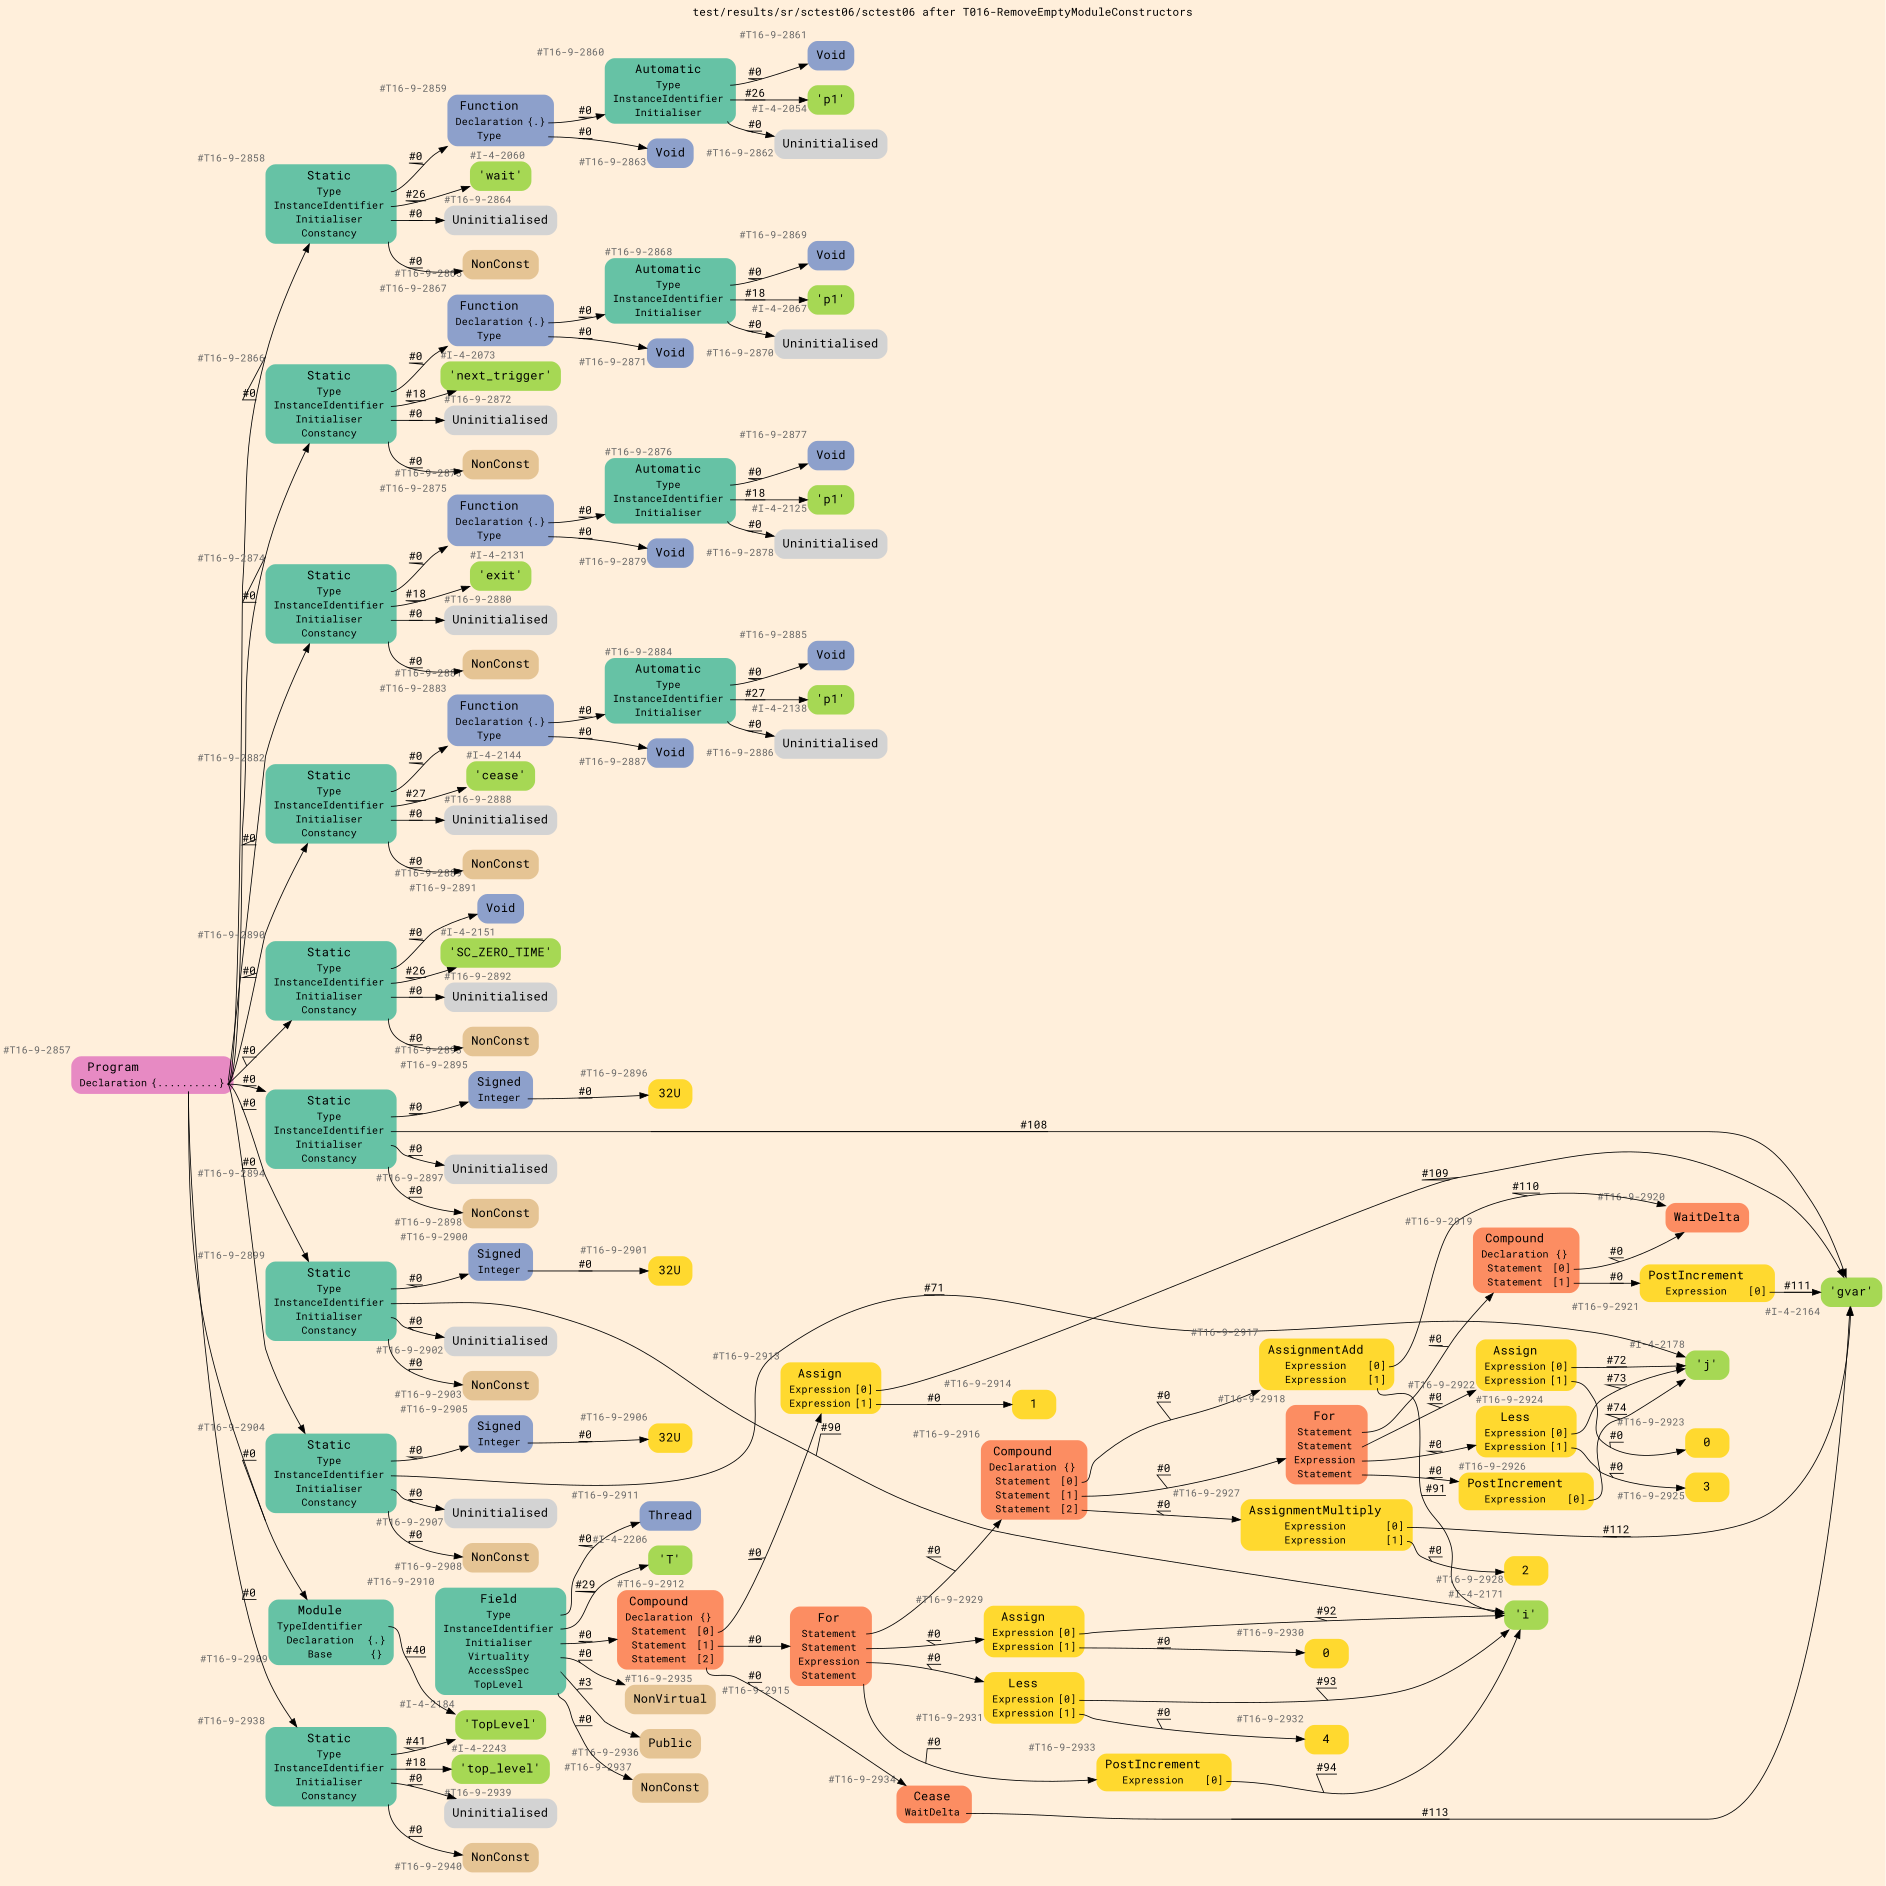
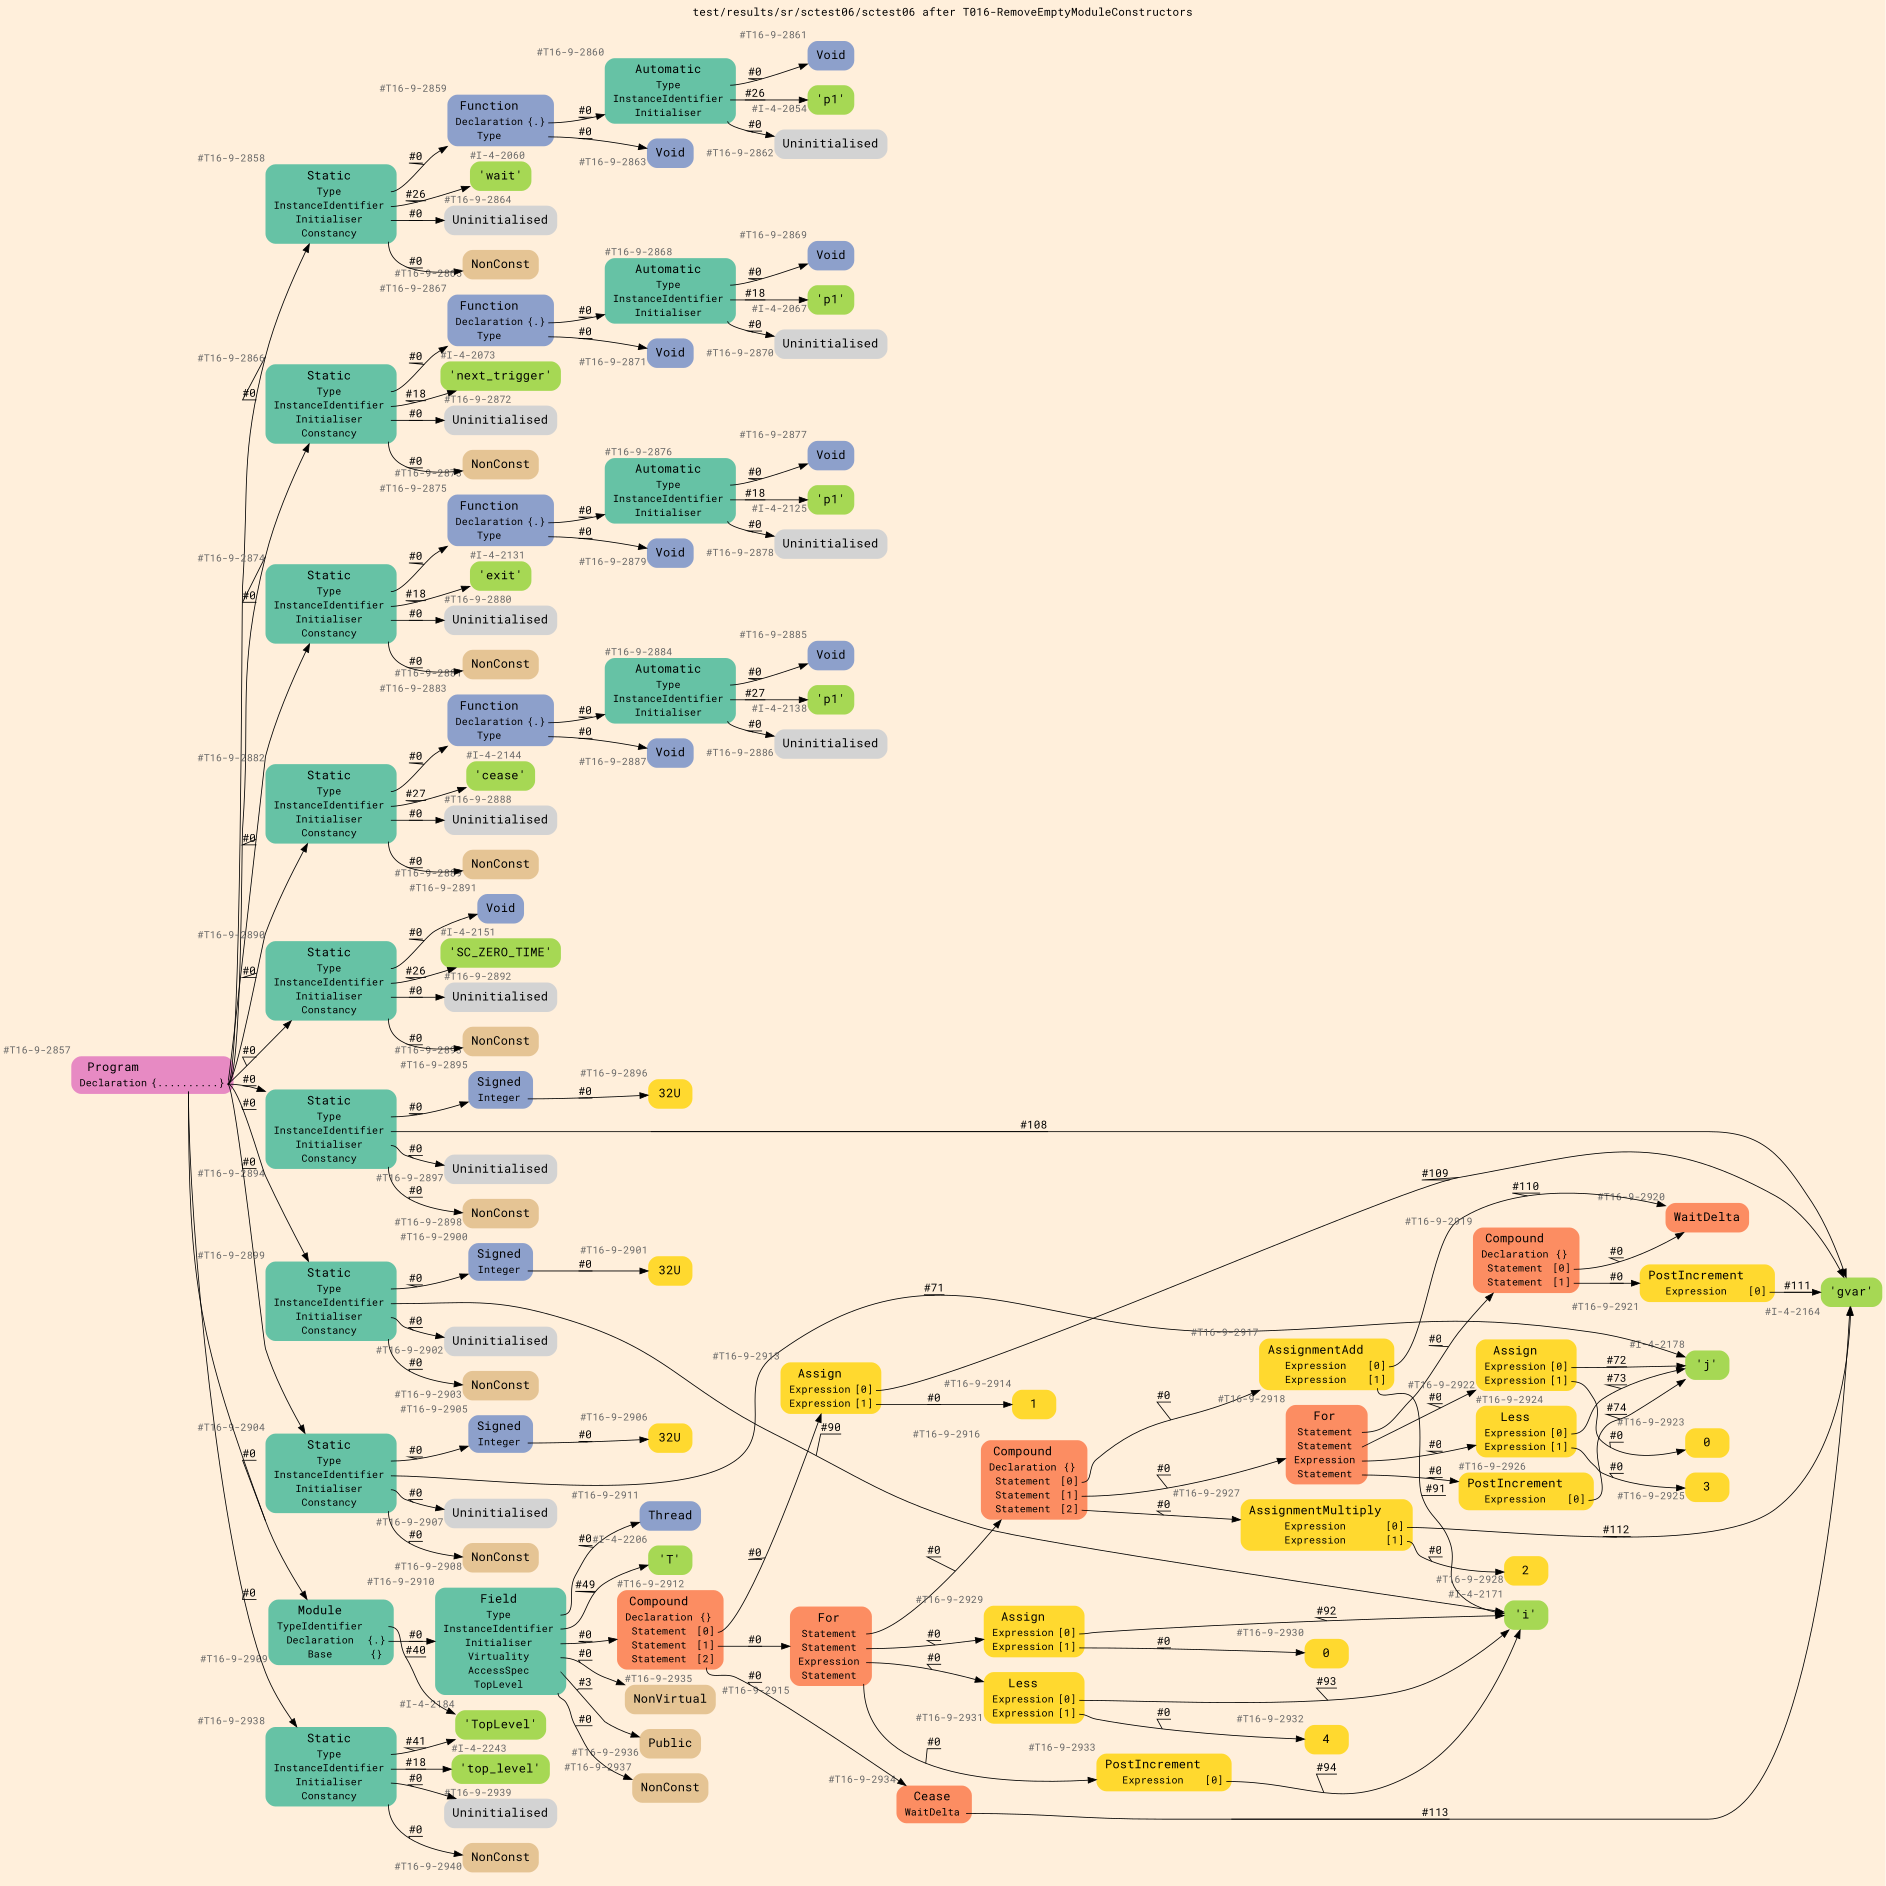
edge "Field" -> "'T'": label "#29" -> "#49"
edge "Module" -> "Field": added, label "#0"
